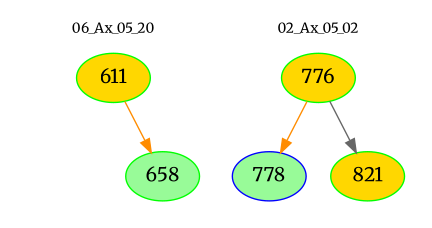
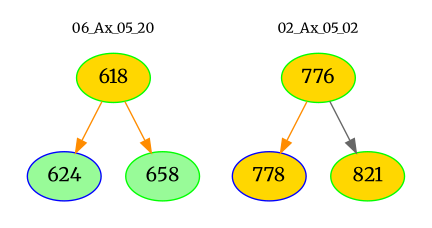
node "611": label "611" -> "618"
node "624": added
node "778": fillcolor palegreen -> gold
